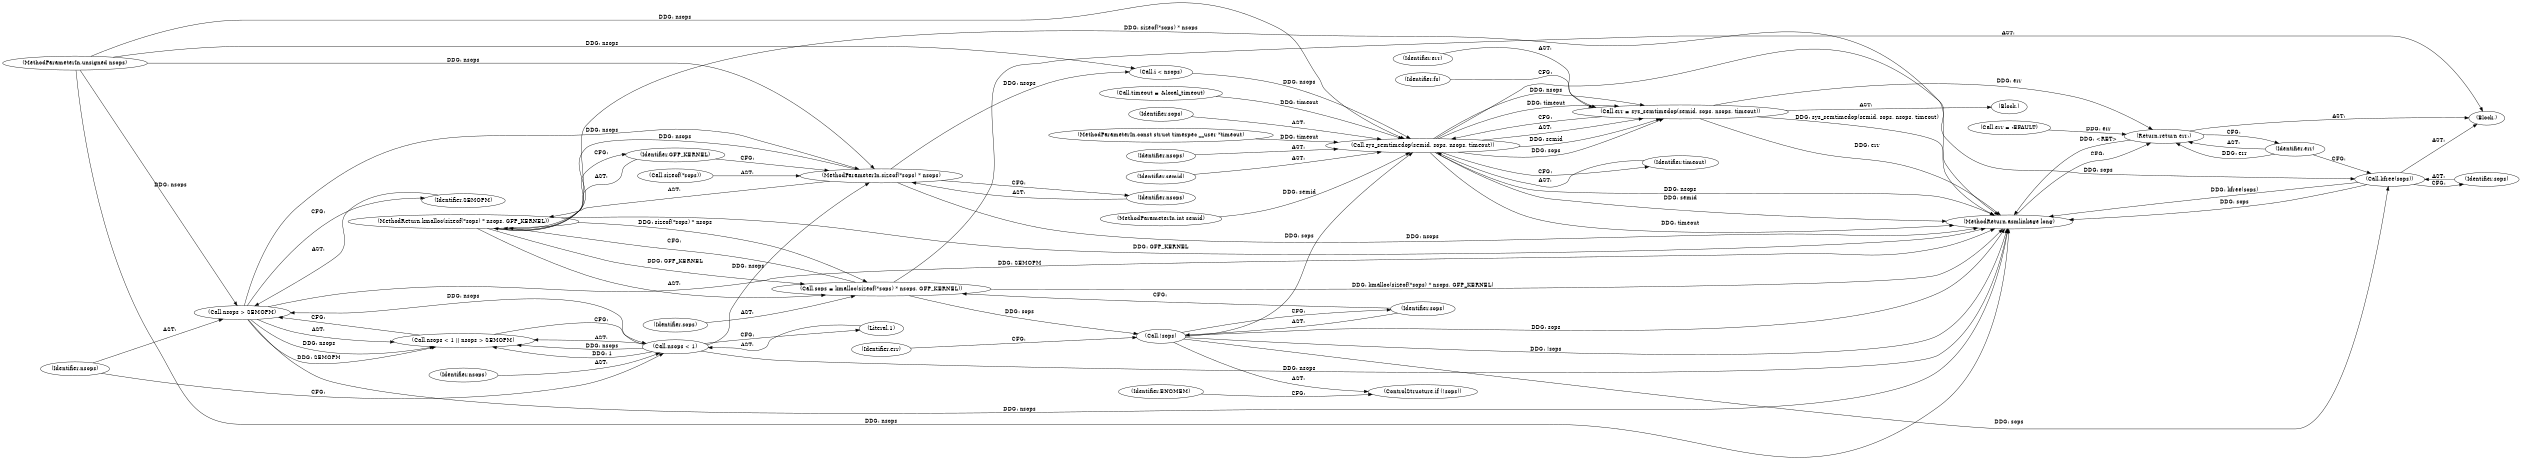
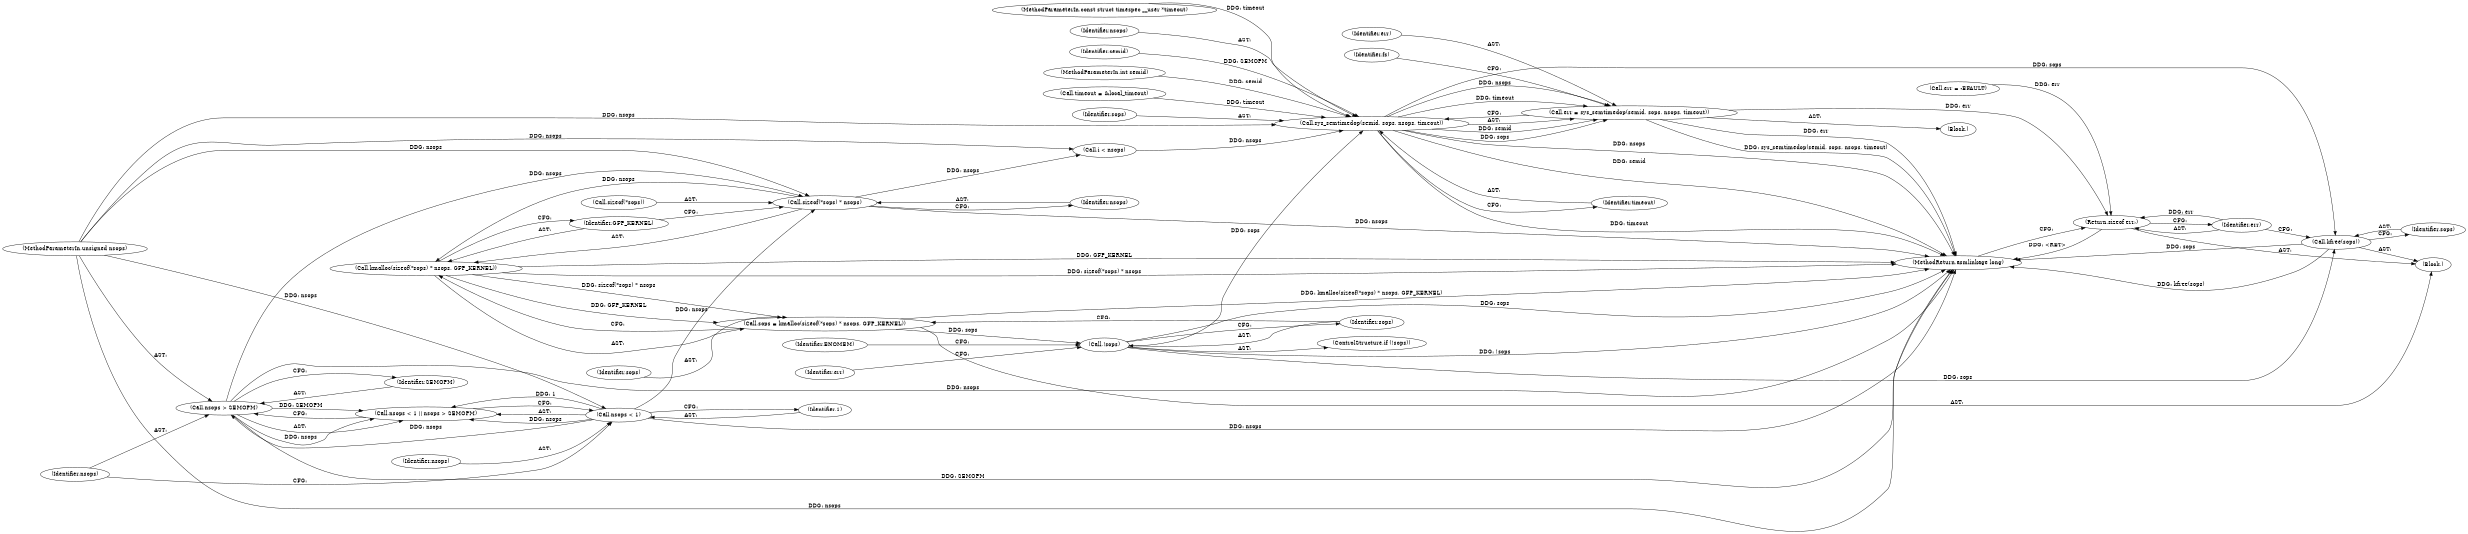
node "(Return,return err;)": label "(Return,return err;)" -> "(Return,sizeof err;)"
edge "(Identifier,semid)" -> "(Call,sys_semtimedop(semid, sops, nsops, timeout))": label "AST: " -> "DDG: SEMOPM"
node "(MethodParameterIn,sizeof(*sops) * nsops)": label "(MethodParameterIn,sizeof(*sops) * nsops)" -> "(Call,sizeof(*sops) * nsops)"
edge "(MethodParameterIn,unsigned nsops)" -> "(Call,nsops > SEMOPM)": label "DDG: nsops" -> "AST: "
node "(MethodReturn,kmalloc(sizeof(*sops) * nsops, GFP_KERNEL))": label "(MethodReturn,kmalloc(sizeof(*sops) * nsops, GFP_KERNEL))" -> "(Call,kmalloc(sizeof(*sops) * nsops, GFP_KERNEL))"
edge "(MethodParameterIn,unsigned nsops)" -> "(Call,nsops < 1)": added, label "DDG: nsops"
node "(Literal,1)": label "(Literal,1)" -> "(Identifier,1)"
edge "(Identifier,ENOMEM)" -> "(ControlStructure,if (!sops))": now "(Identifier,ENOMEM)" -> "(Call,!sops)"
